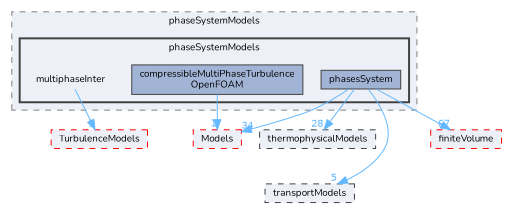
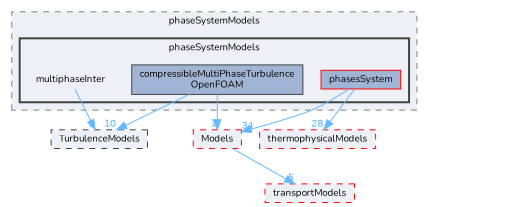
node "phasesSystem": color grey25 -> red
edge "compressibleMultiPhaseTurbulence OpenFOAM" -> "TurbulenceModels": added
node "TurbulenceModels": color red -> grey25
node "thermophysicalModels": color grey25 -> red
node "finiteVolume": removed
edge "phasesSystem" -> "transportModels": now "Models" -> "transportModels"
node "transportModels": color grey25 -> red
